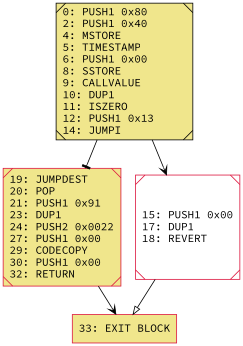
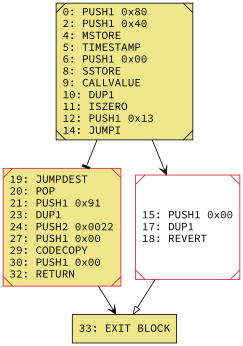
node "33: EXIT BLOCK": color crimson -> black
